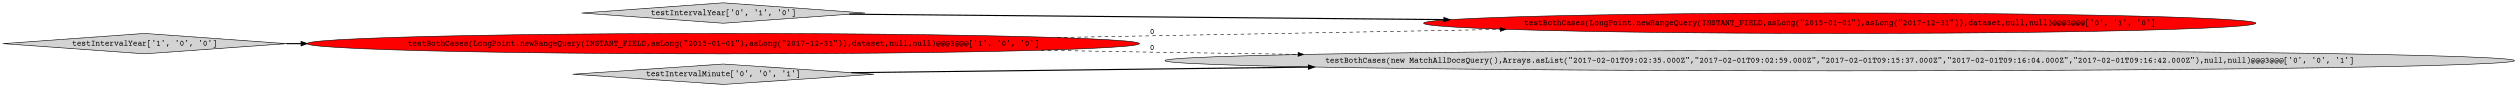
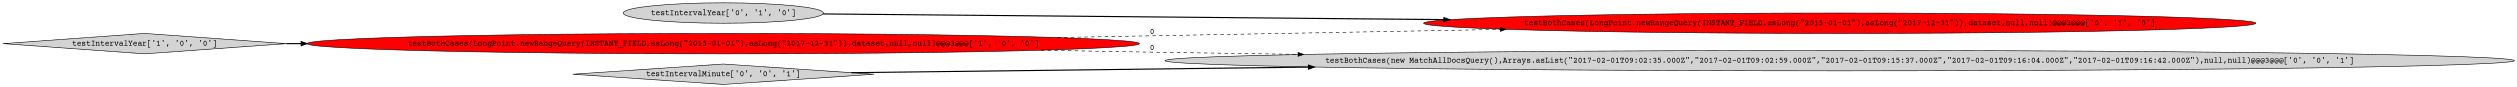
node "testIntervalYear['0', '1', '0']": shape diamond -> ellipse
